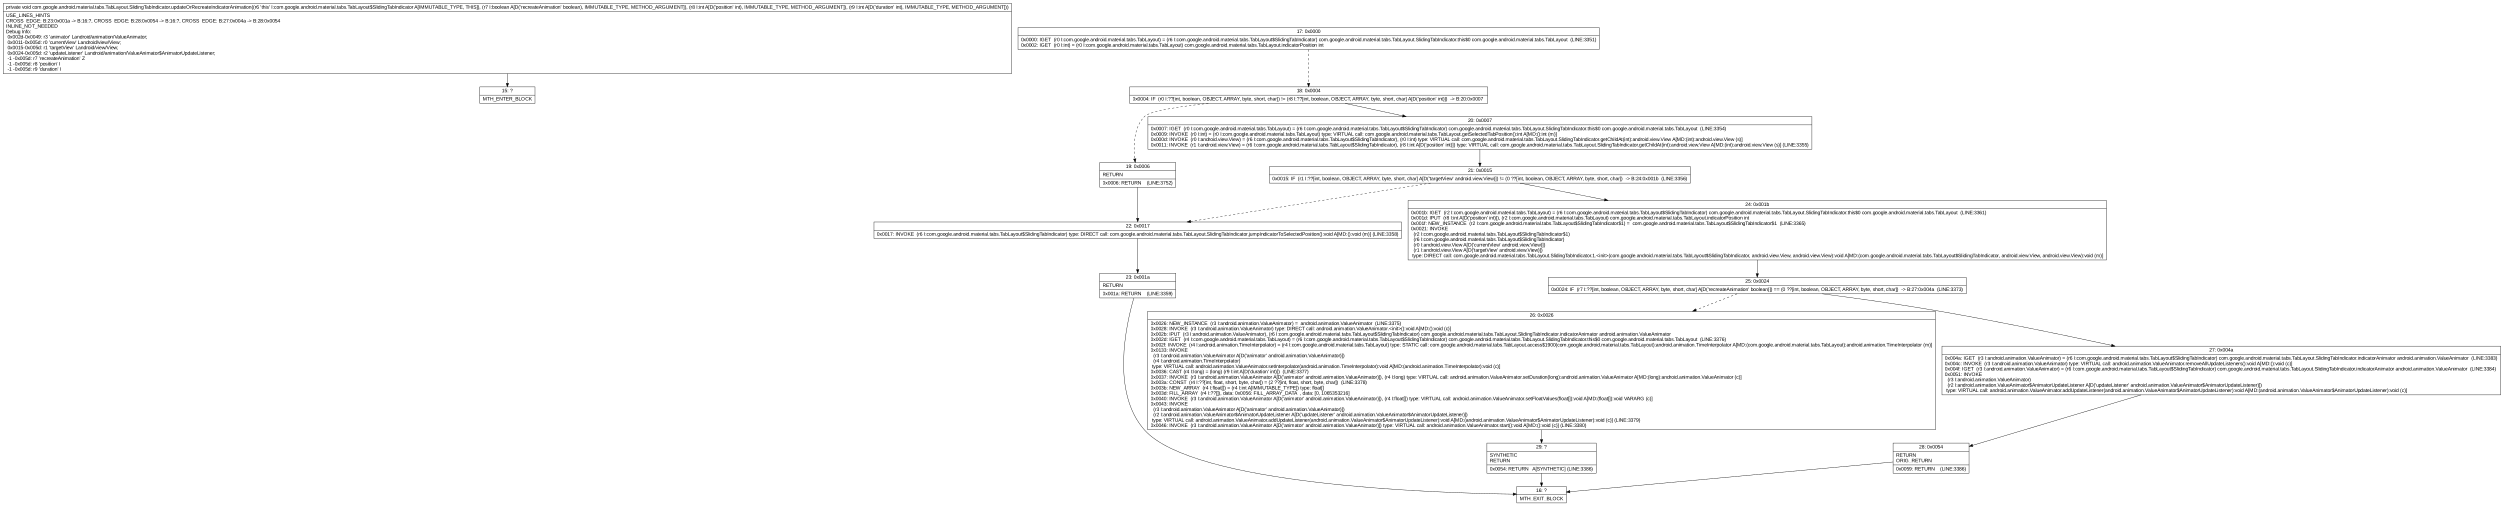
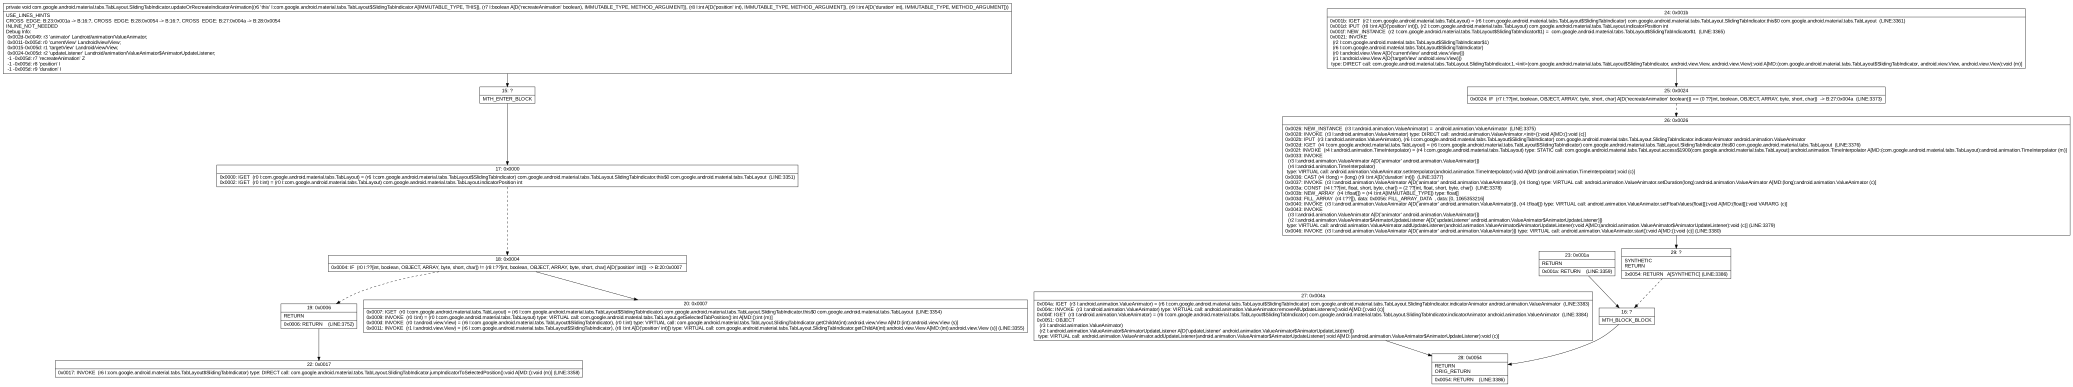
edge "15: ?" -> "17: 0x0000": added
node "21: 0x0015": removed
edge "22: 0x0017" -> "23: 0x001a": removed
edge "25: 0x0024" -> "27: 0x004a": removed
node "26: 0x0026": text "0x0133: INVOKE" -> "0x0033: INVOKE"
node "27: 0x004a": text "0x0051: INVOKE" -> "0x0051: OBJECT"
node "28: 0x0054": text "0x0059: RETURN    (LINE:3386)" -> "0x0054: RETURN    (LINE:3386)"
edge "28: 0x0054" -> "16: ?": reversed
edge "29: ?" -> "16: ?": style solid -> dashed
node "16: ?": text "MTH_EXIT_BLOCK" -> "MTH_BLOCK_BLOCK"
